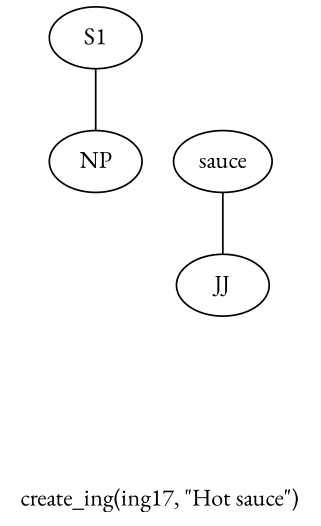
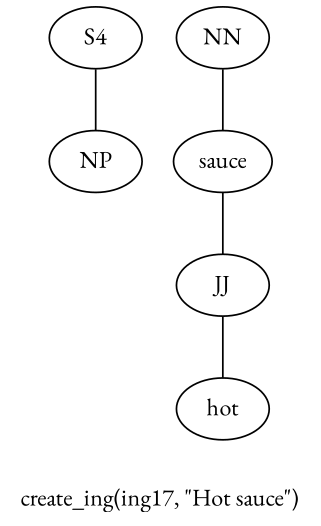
node "S1": label "S1" -> "S4"
node "NN": added
node "hot": added
